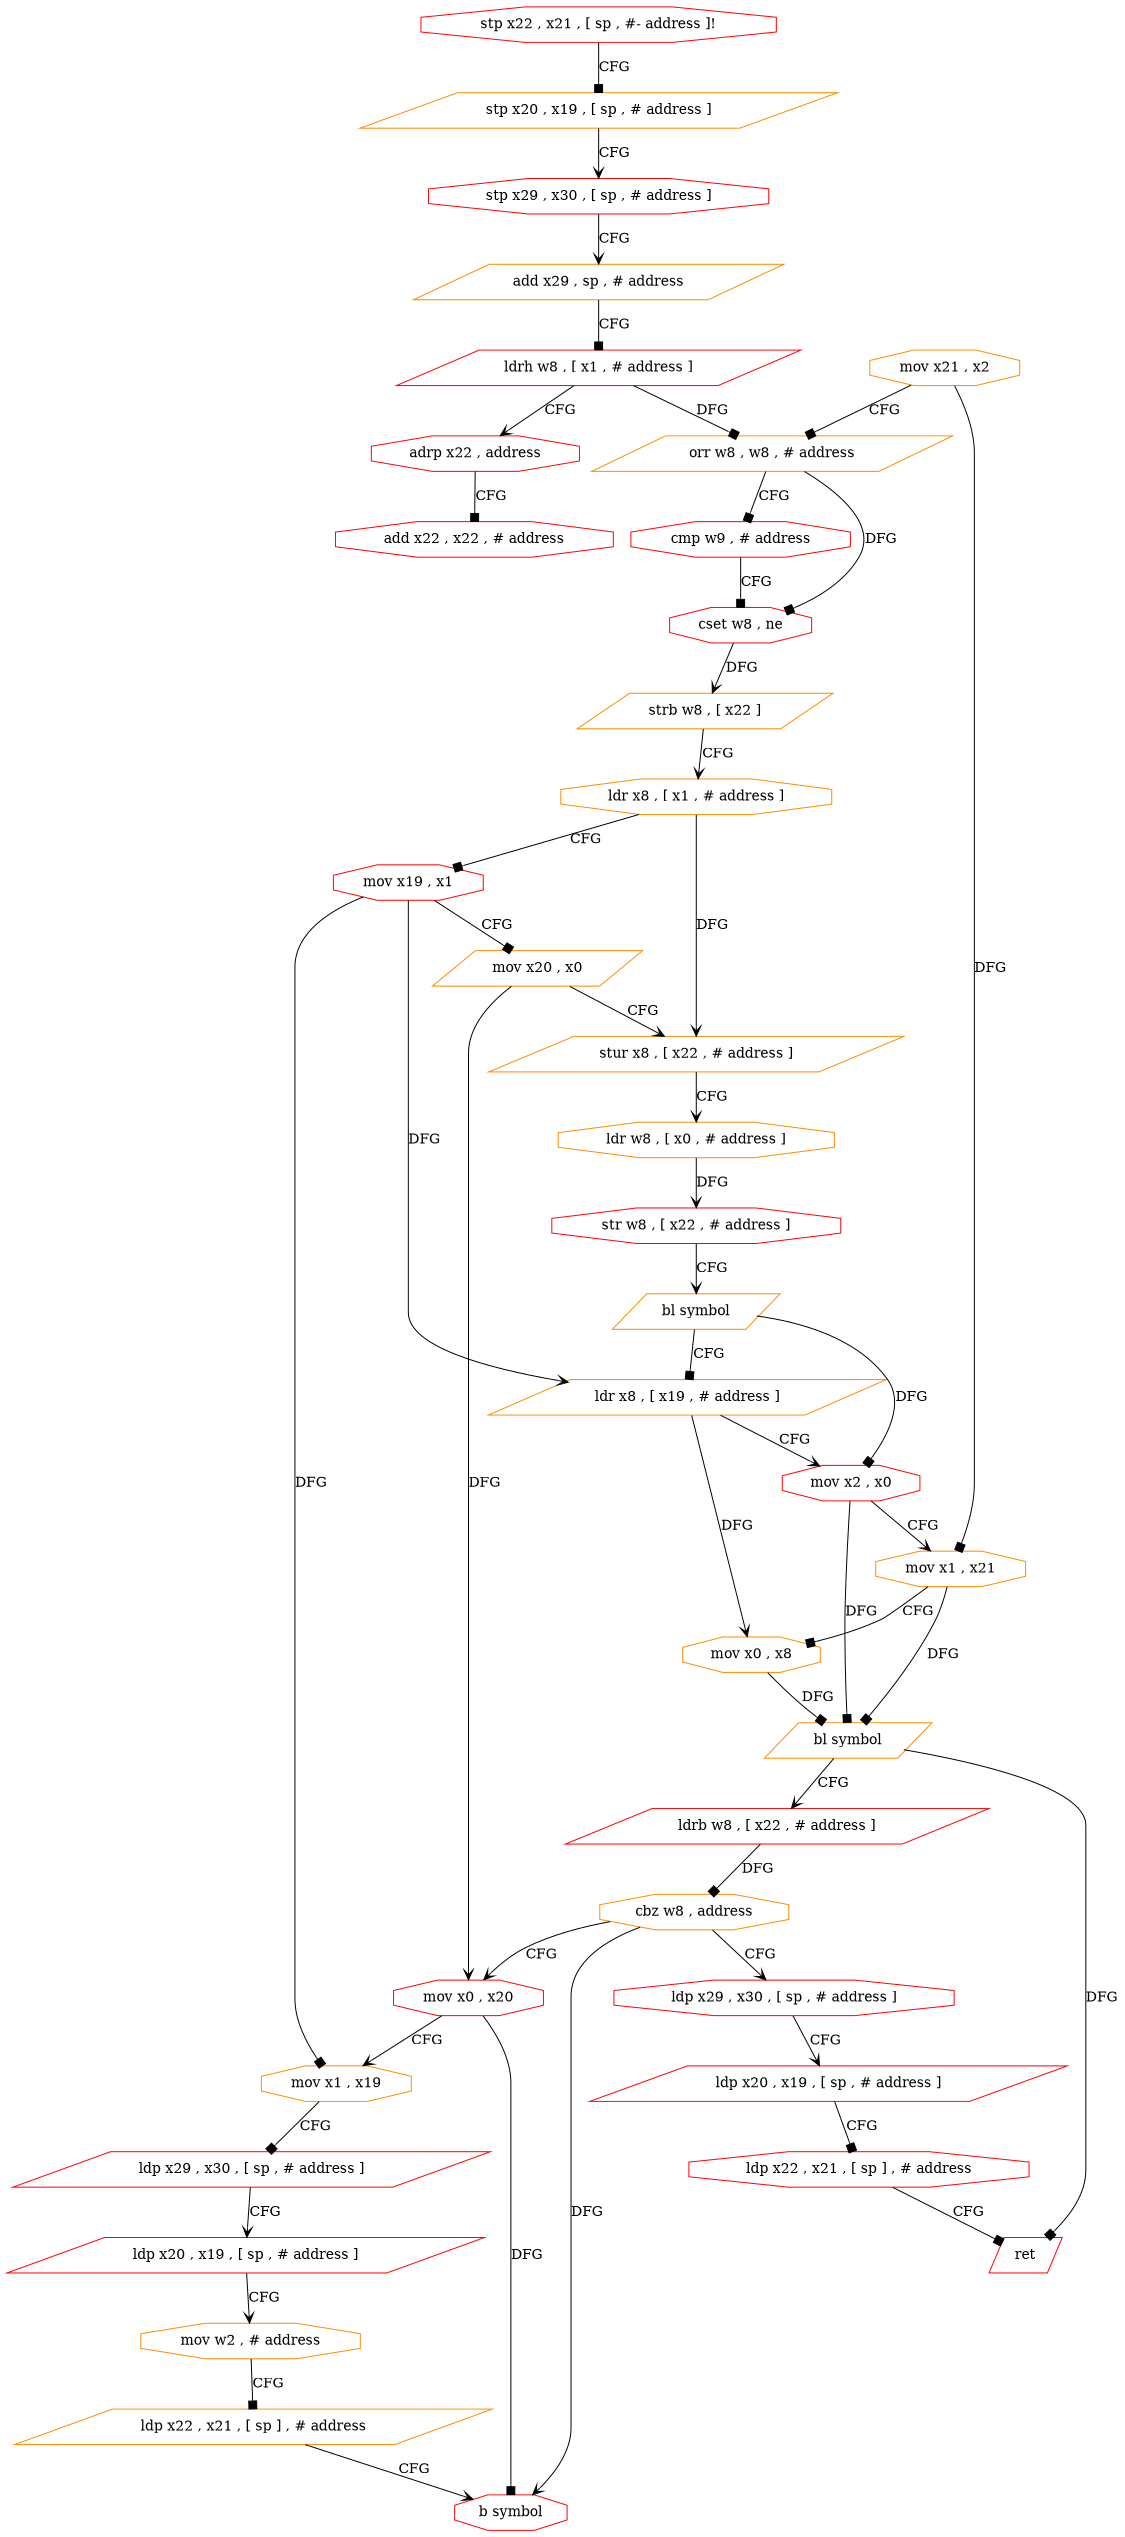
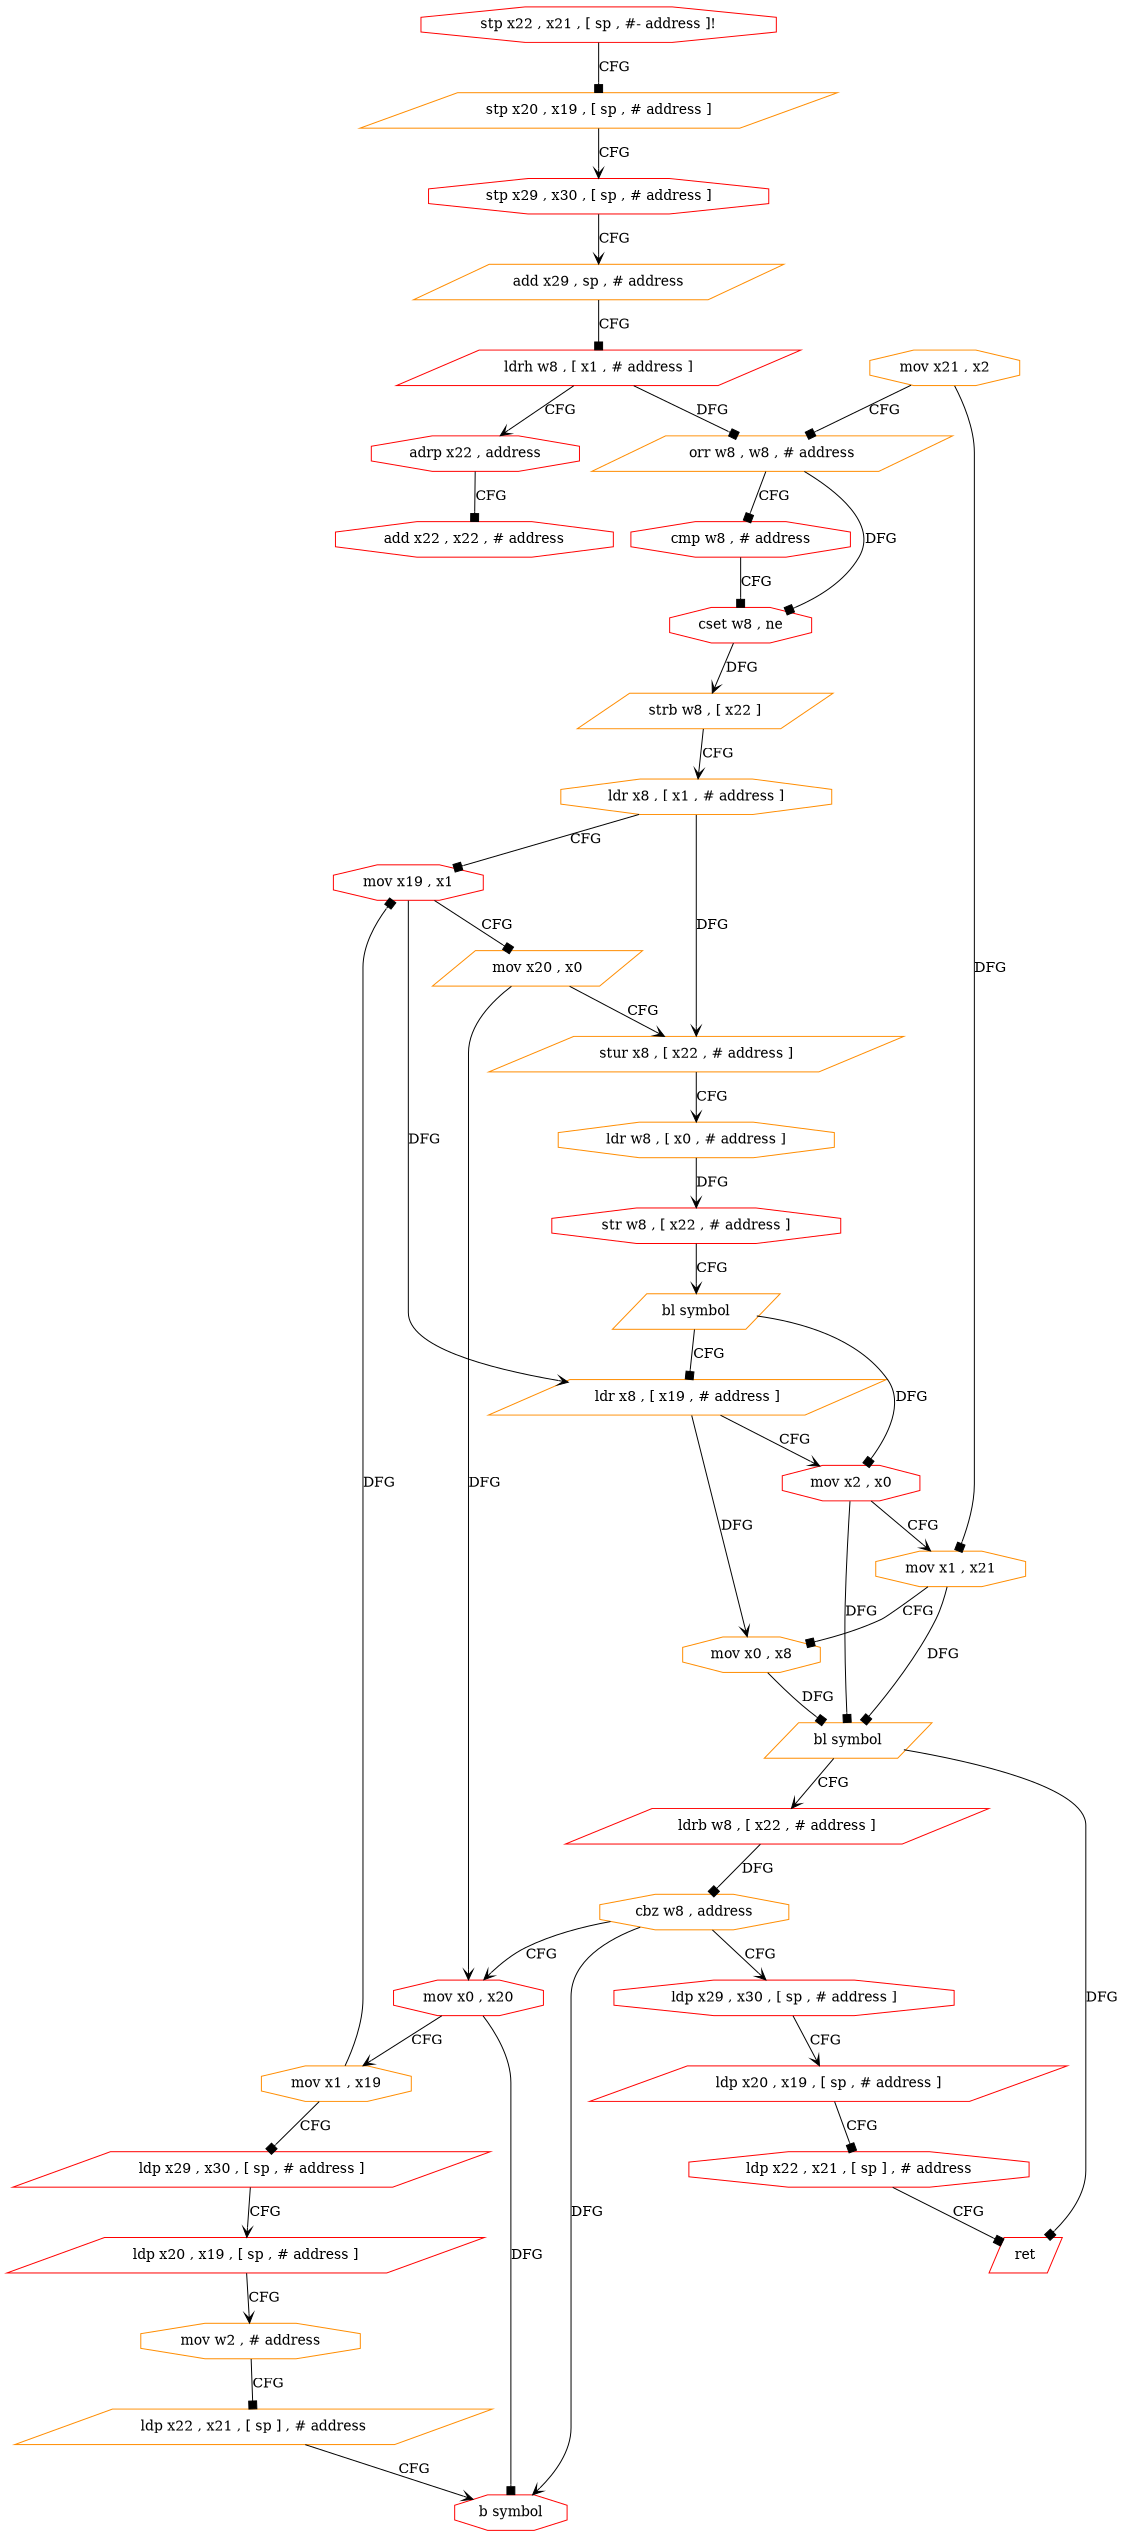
node "cmp w9 , # address": label "cmp w9 , # address" -> "cmp w8 , # address"
edge "mov x19 , x1" -> "mov x1 , x19": reversed
